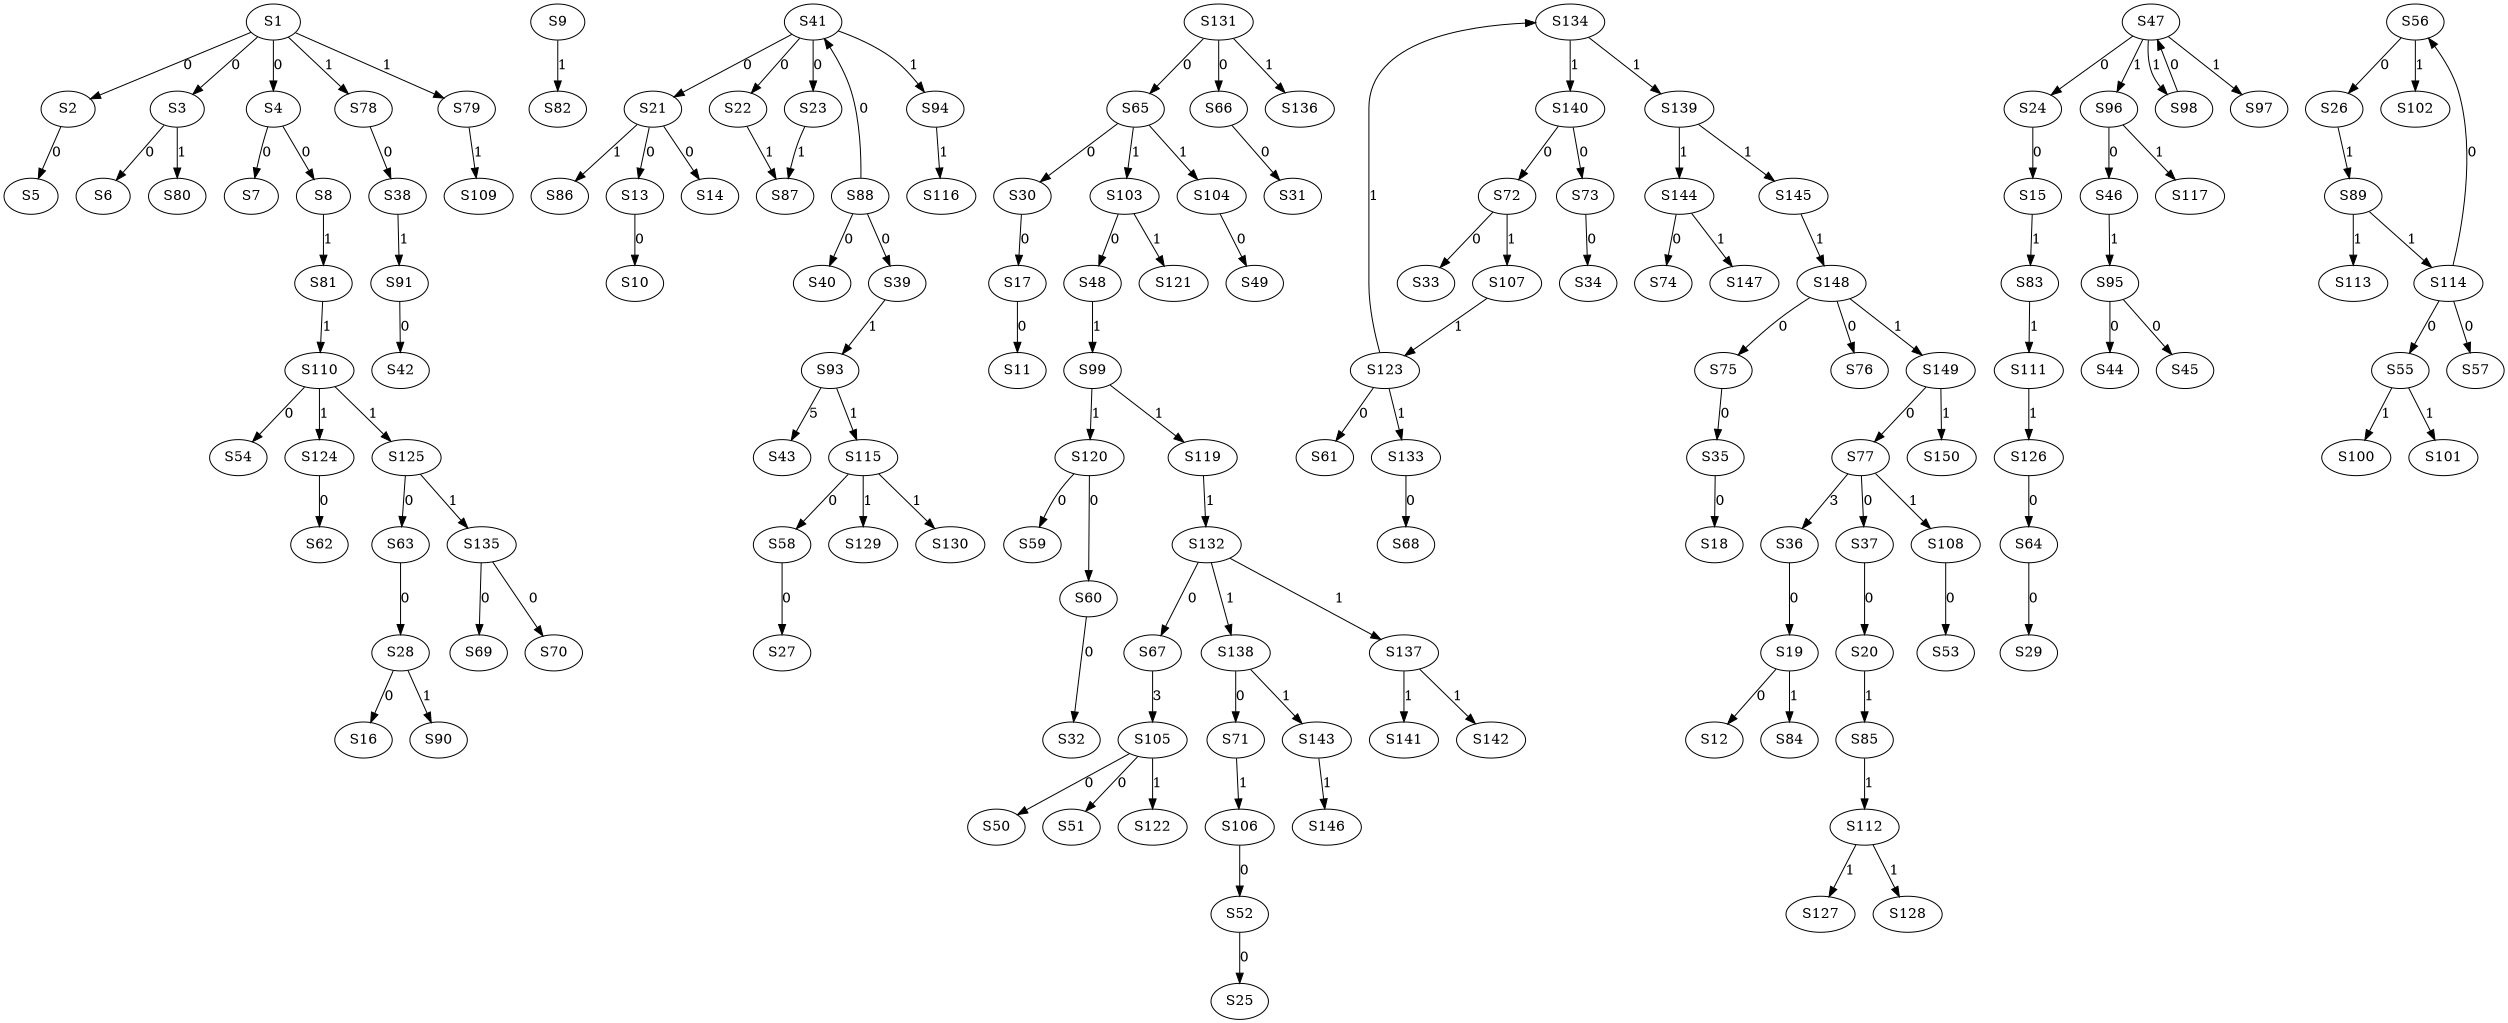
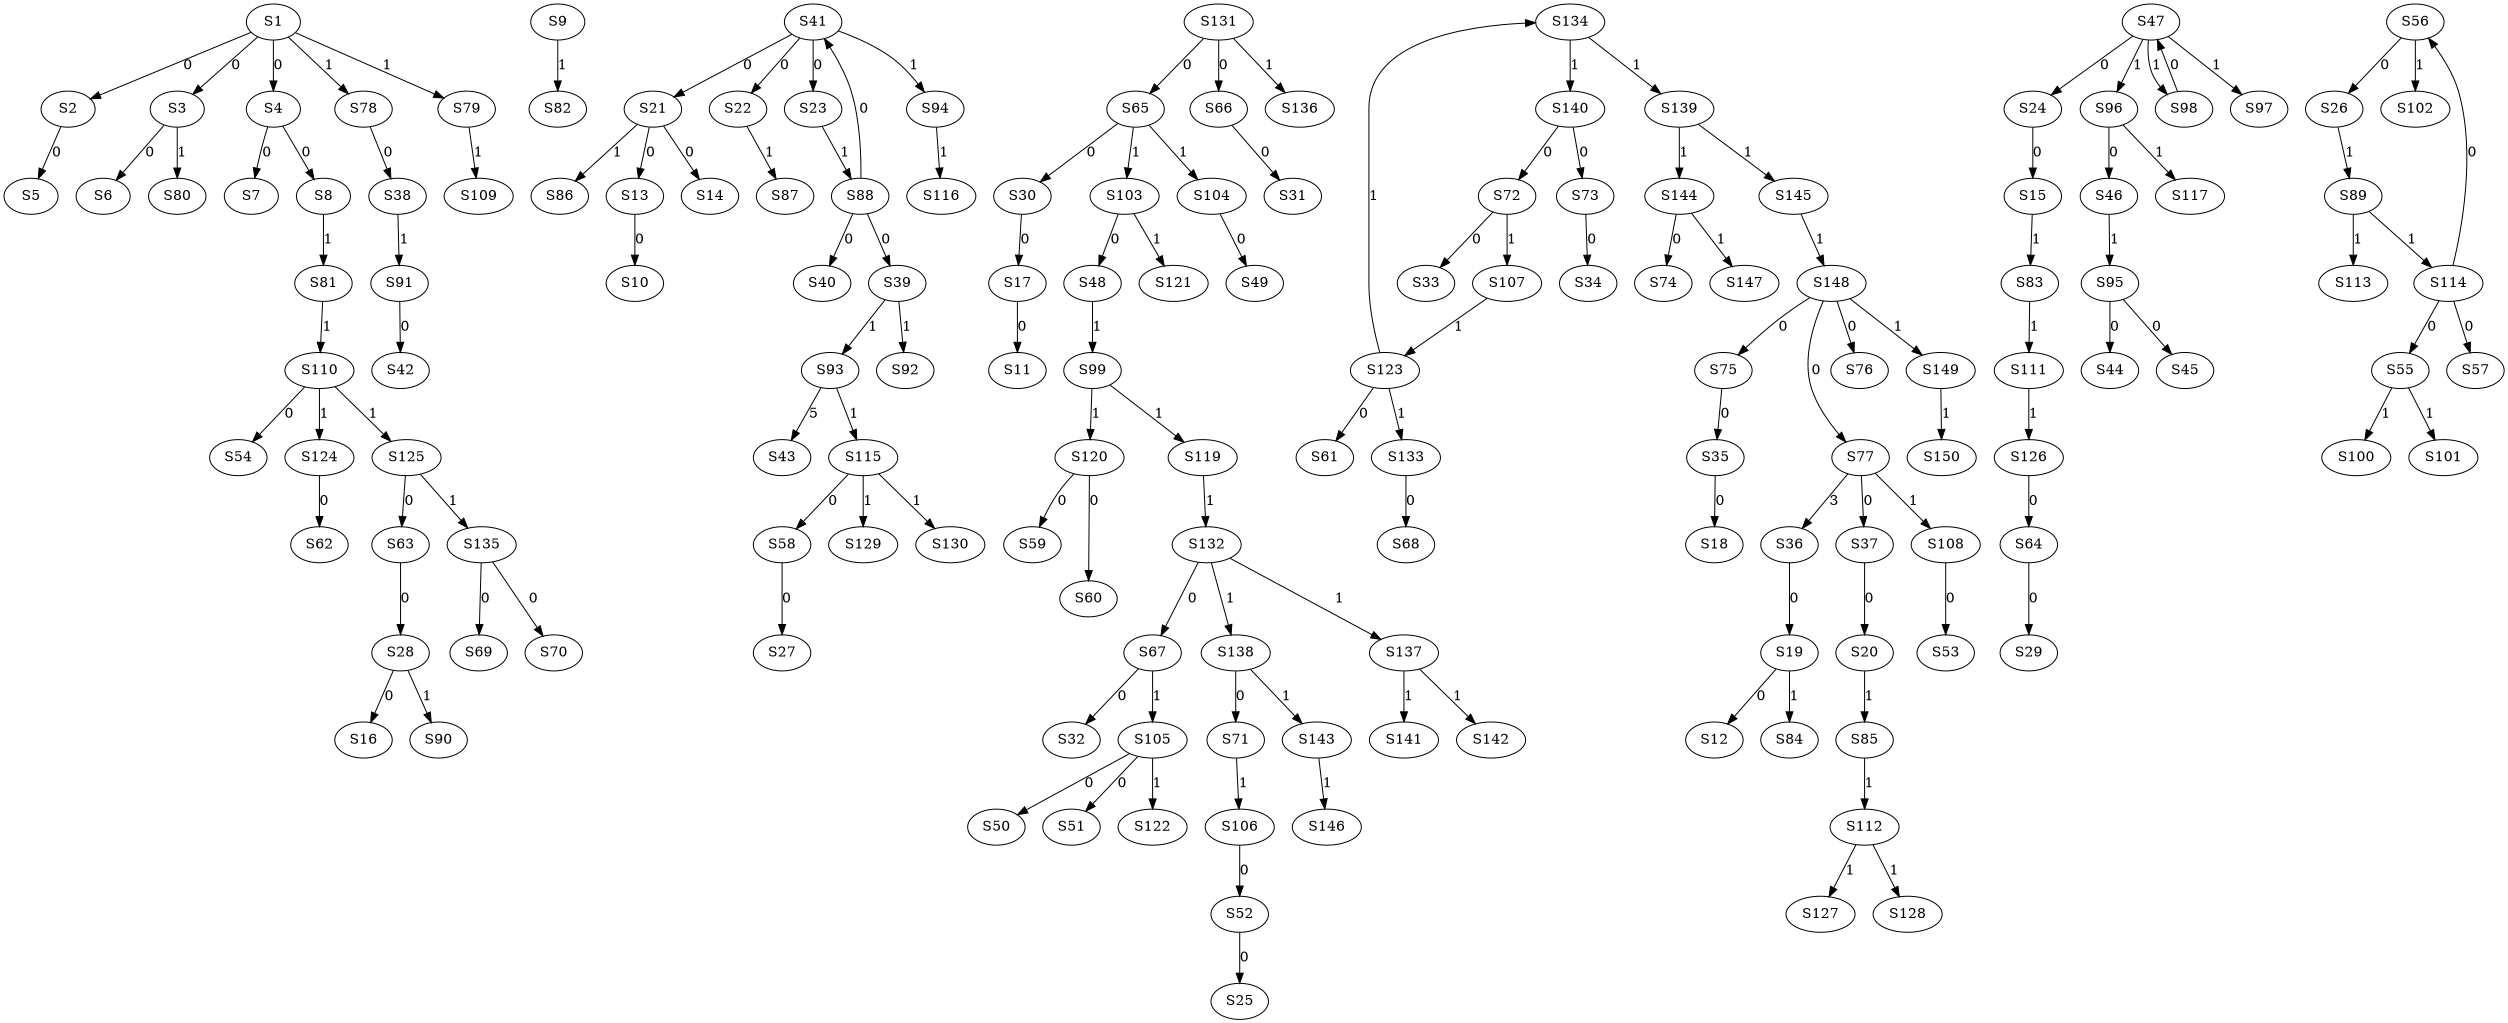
edge "S23" -> "S87": now "S23" -> "S88"
node "S92": added
edge "S149" -> "S77": now "S148" -> "S77"
edge "S60" -> "S32": now "S67" -> "S32"
edge "S67" -> "S105": label "3" -> "1"
